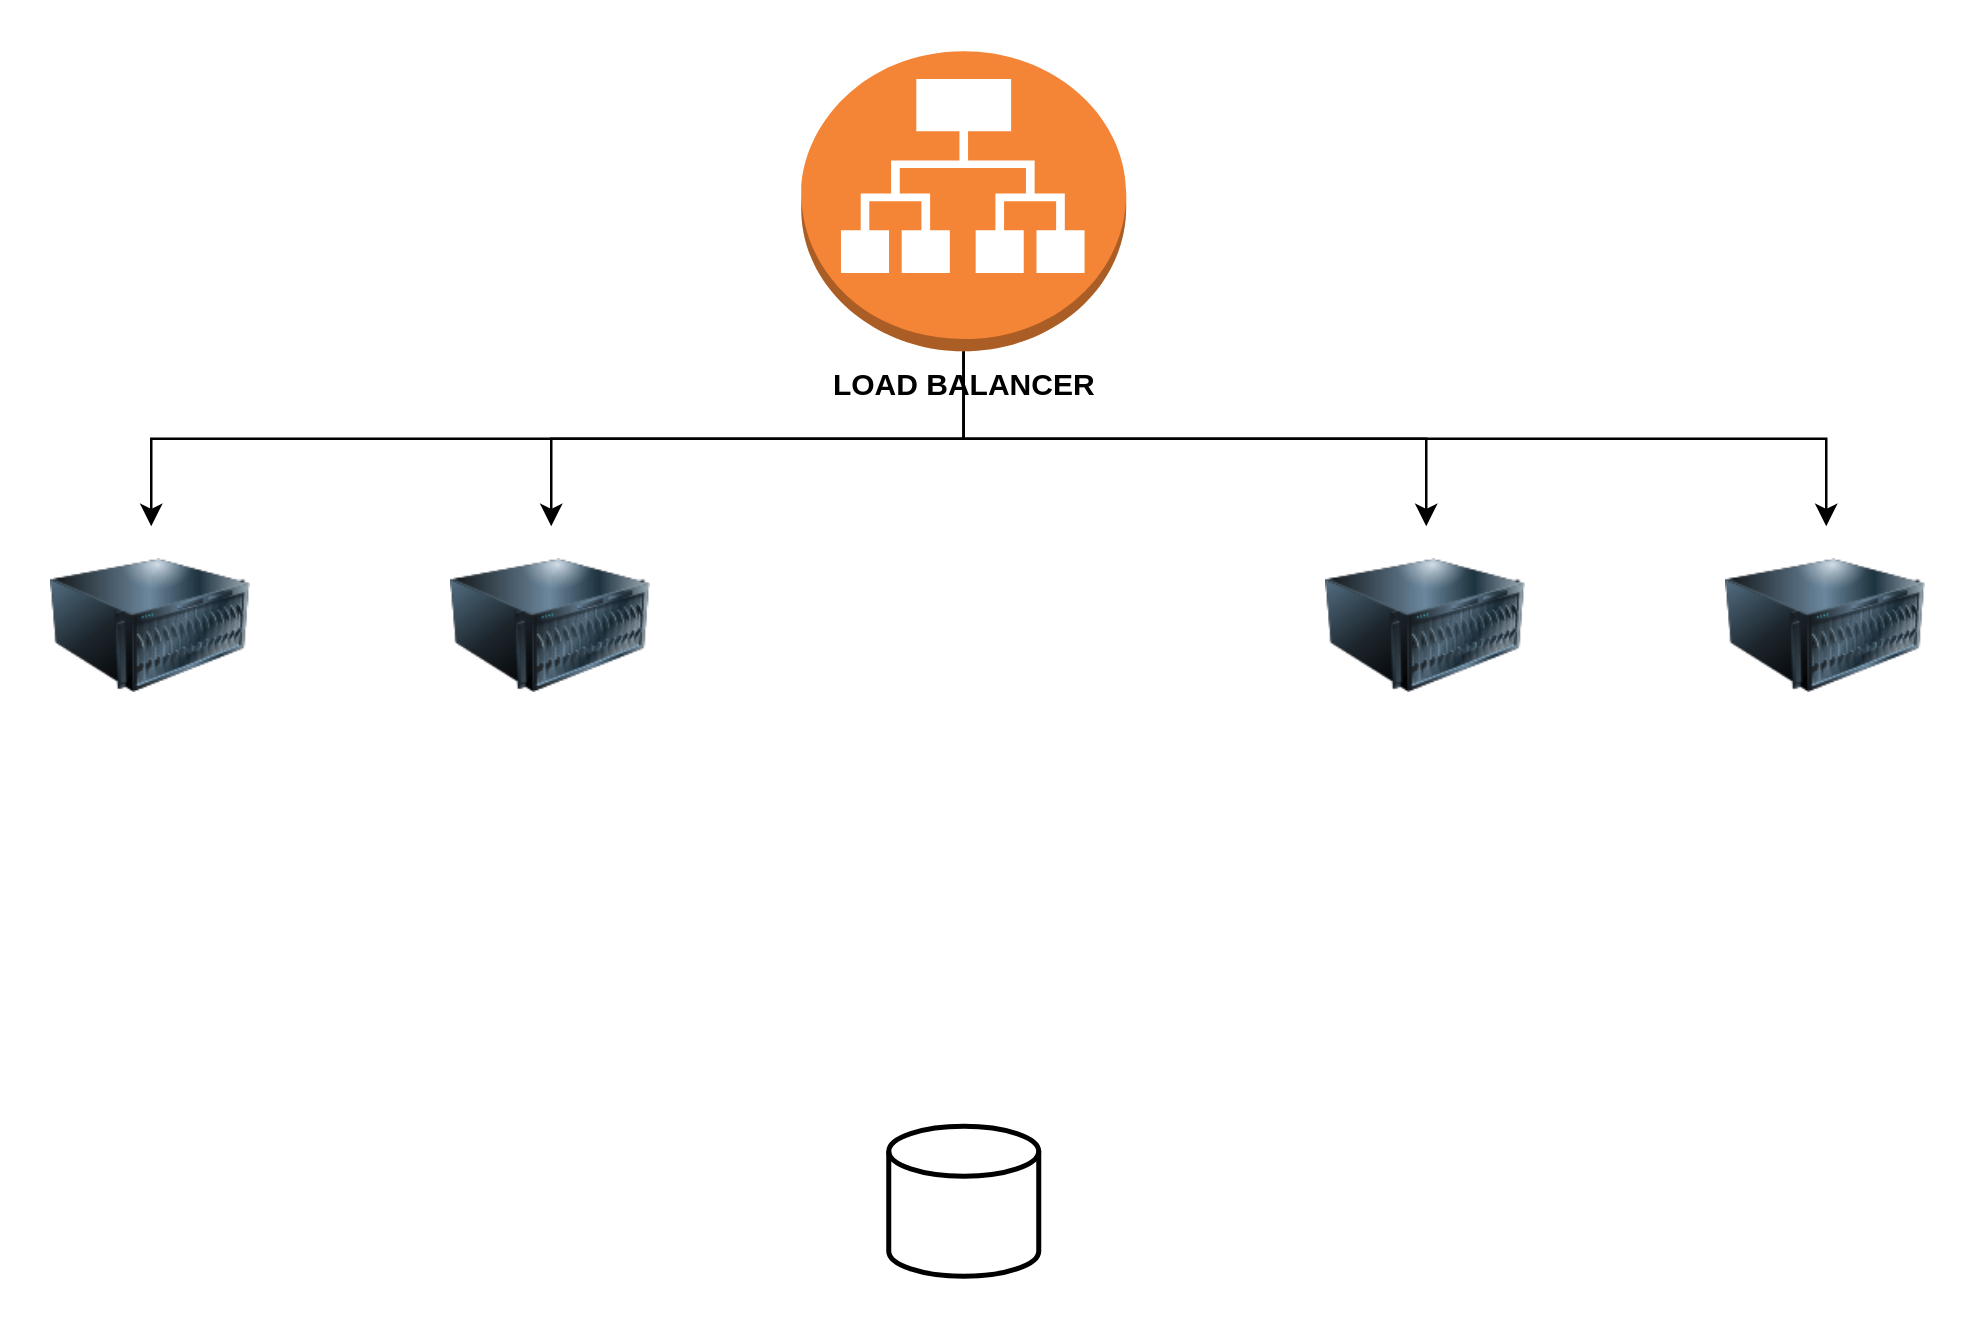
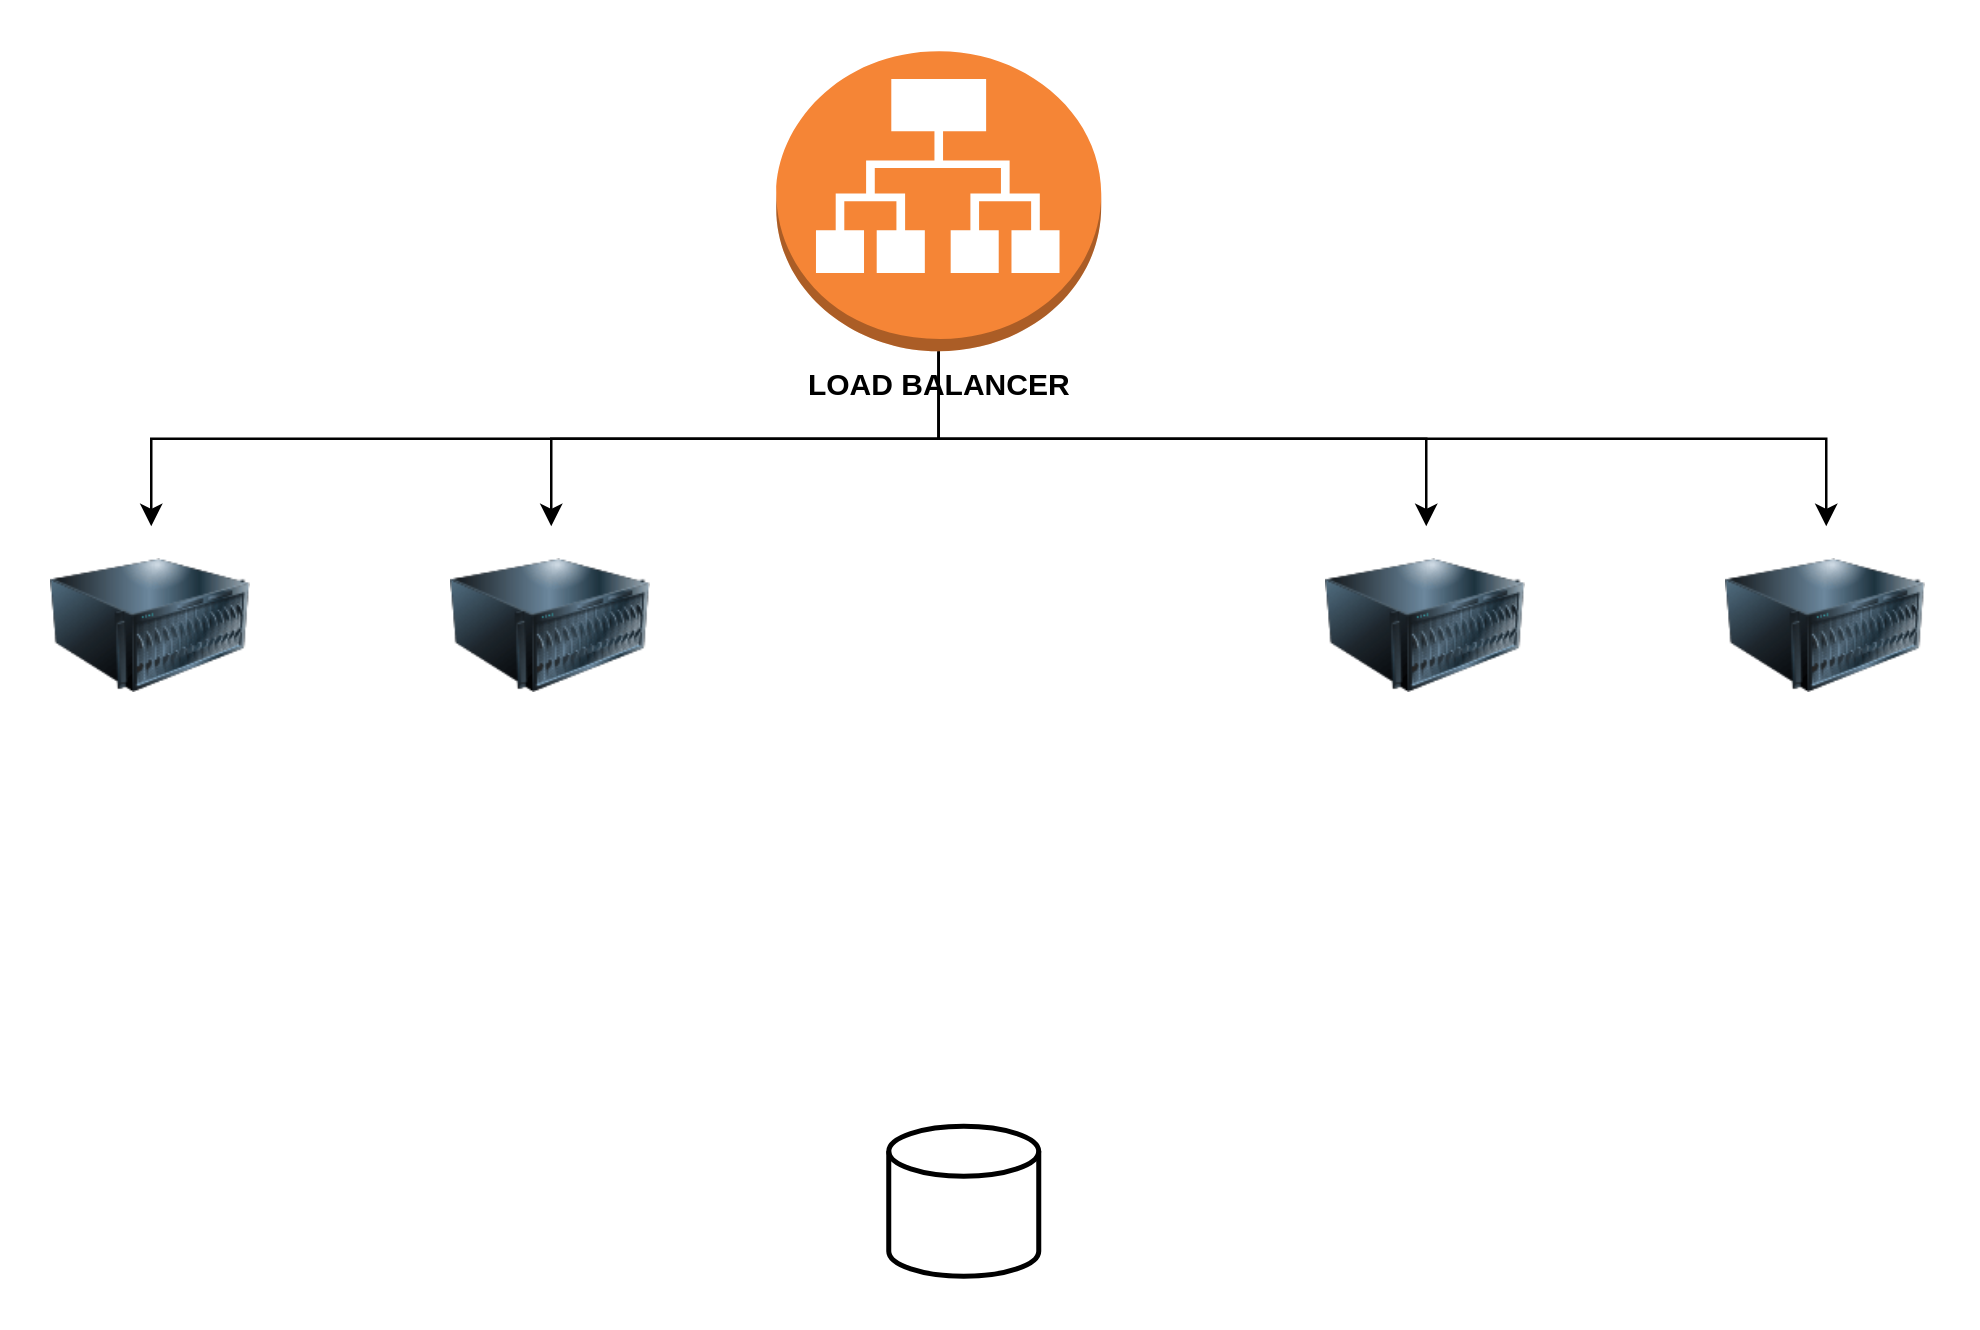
node "LOAD BALANCER": moved (964, 201) -> (939, 201)
